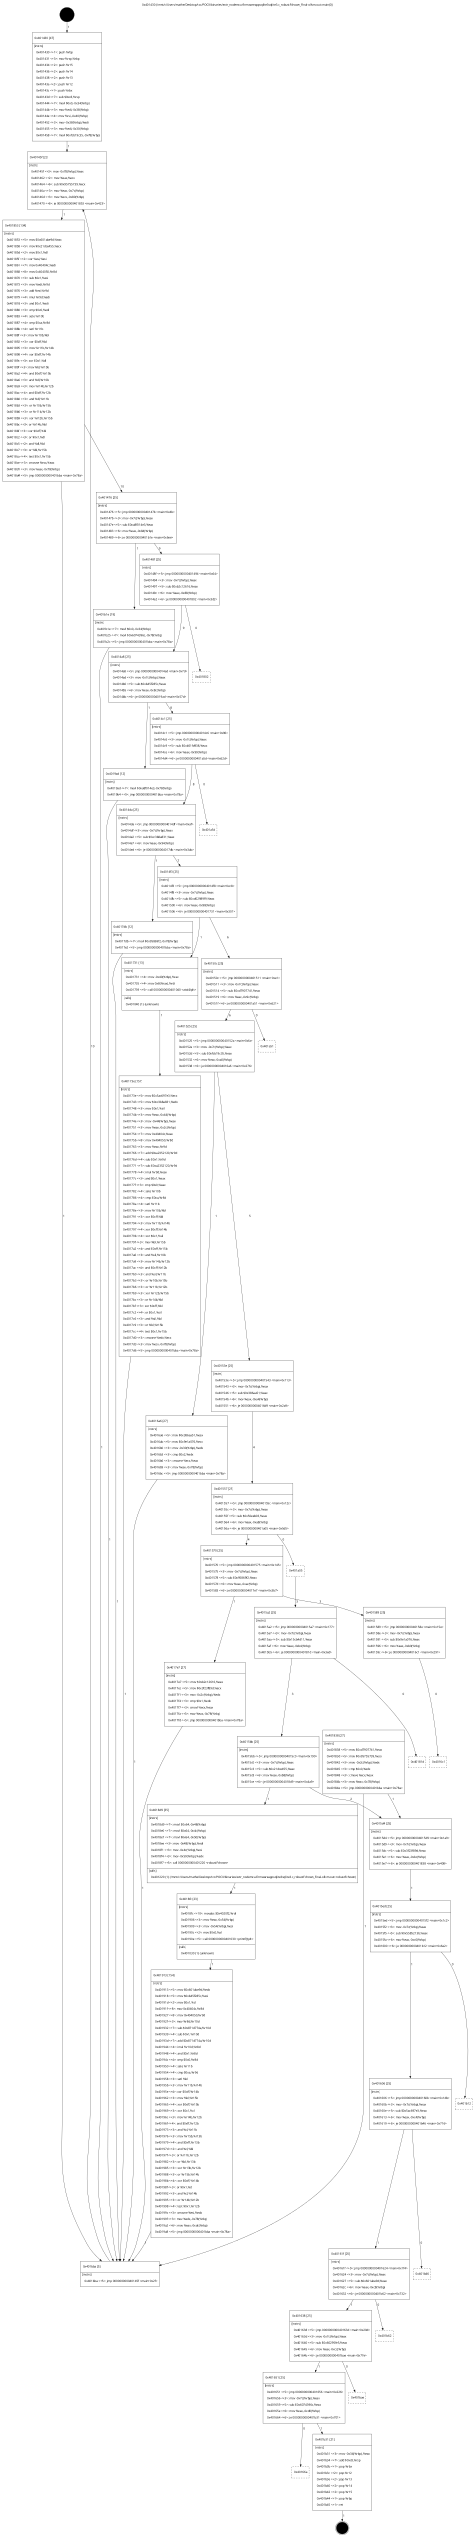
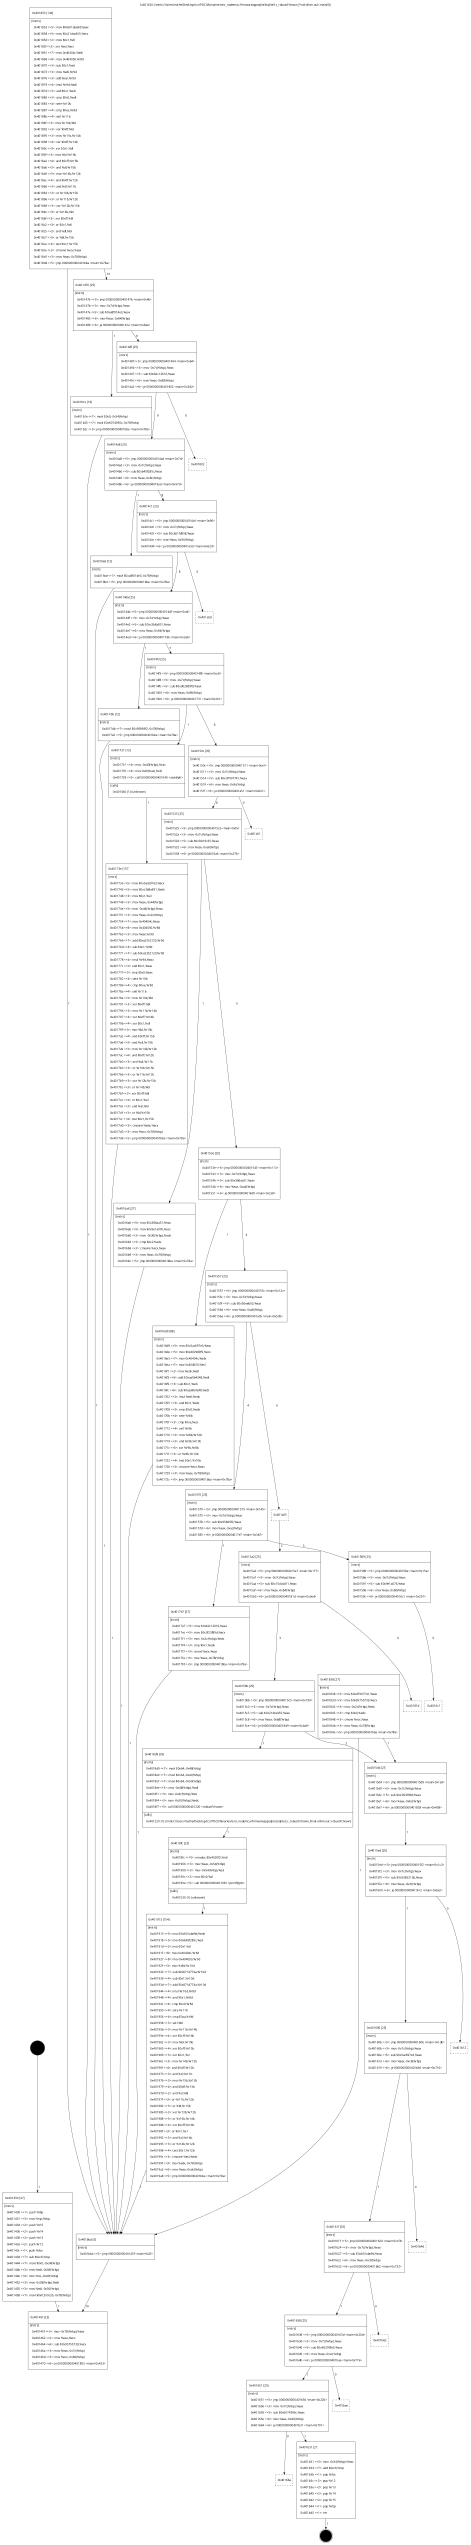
edge "0x40145f [23]" -> "0x401853 [134]": removed, label "1"
node "0x4016d9 [88]": added
